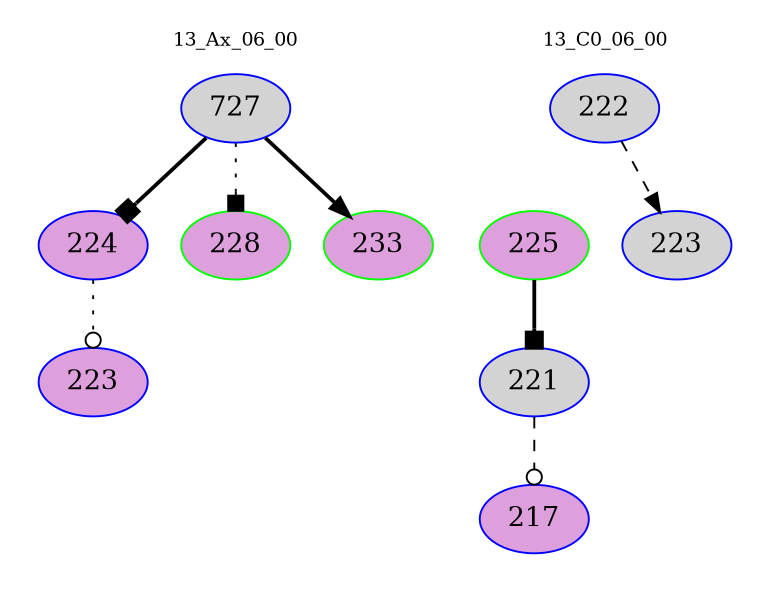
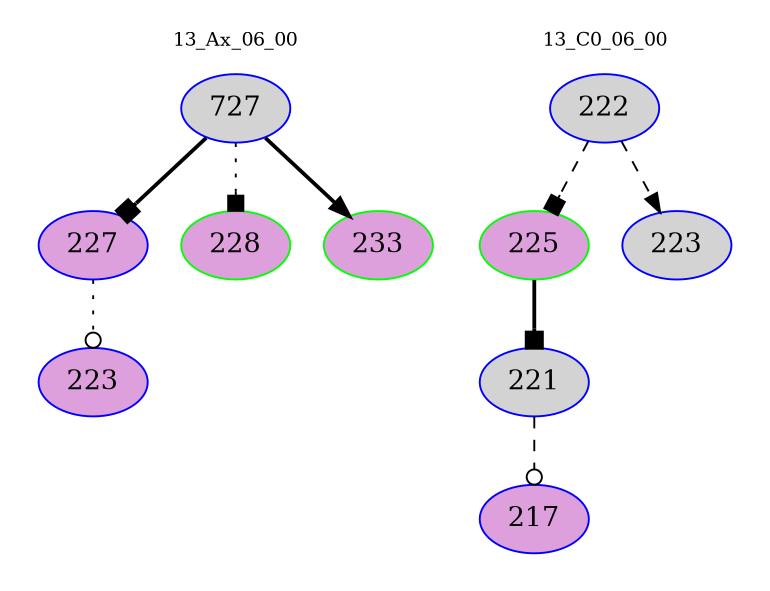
edge "222" -> "225": added
node "224": label "224" -> "227"
